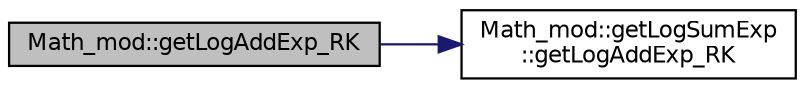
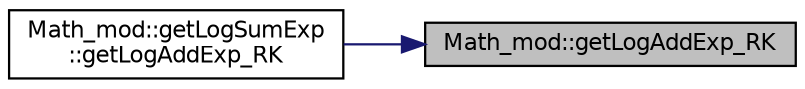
edge "Math_mod::getLogAddExp_RK" -> "Math_mod::getLogSumExp ::getLogAddExp_RK": reversed
